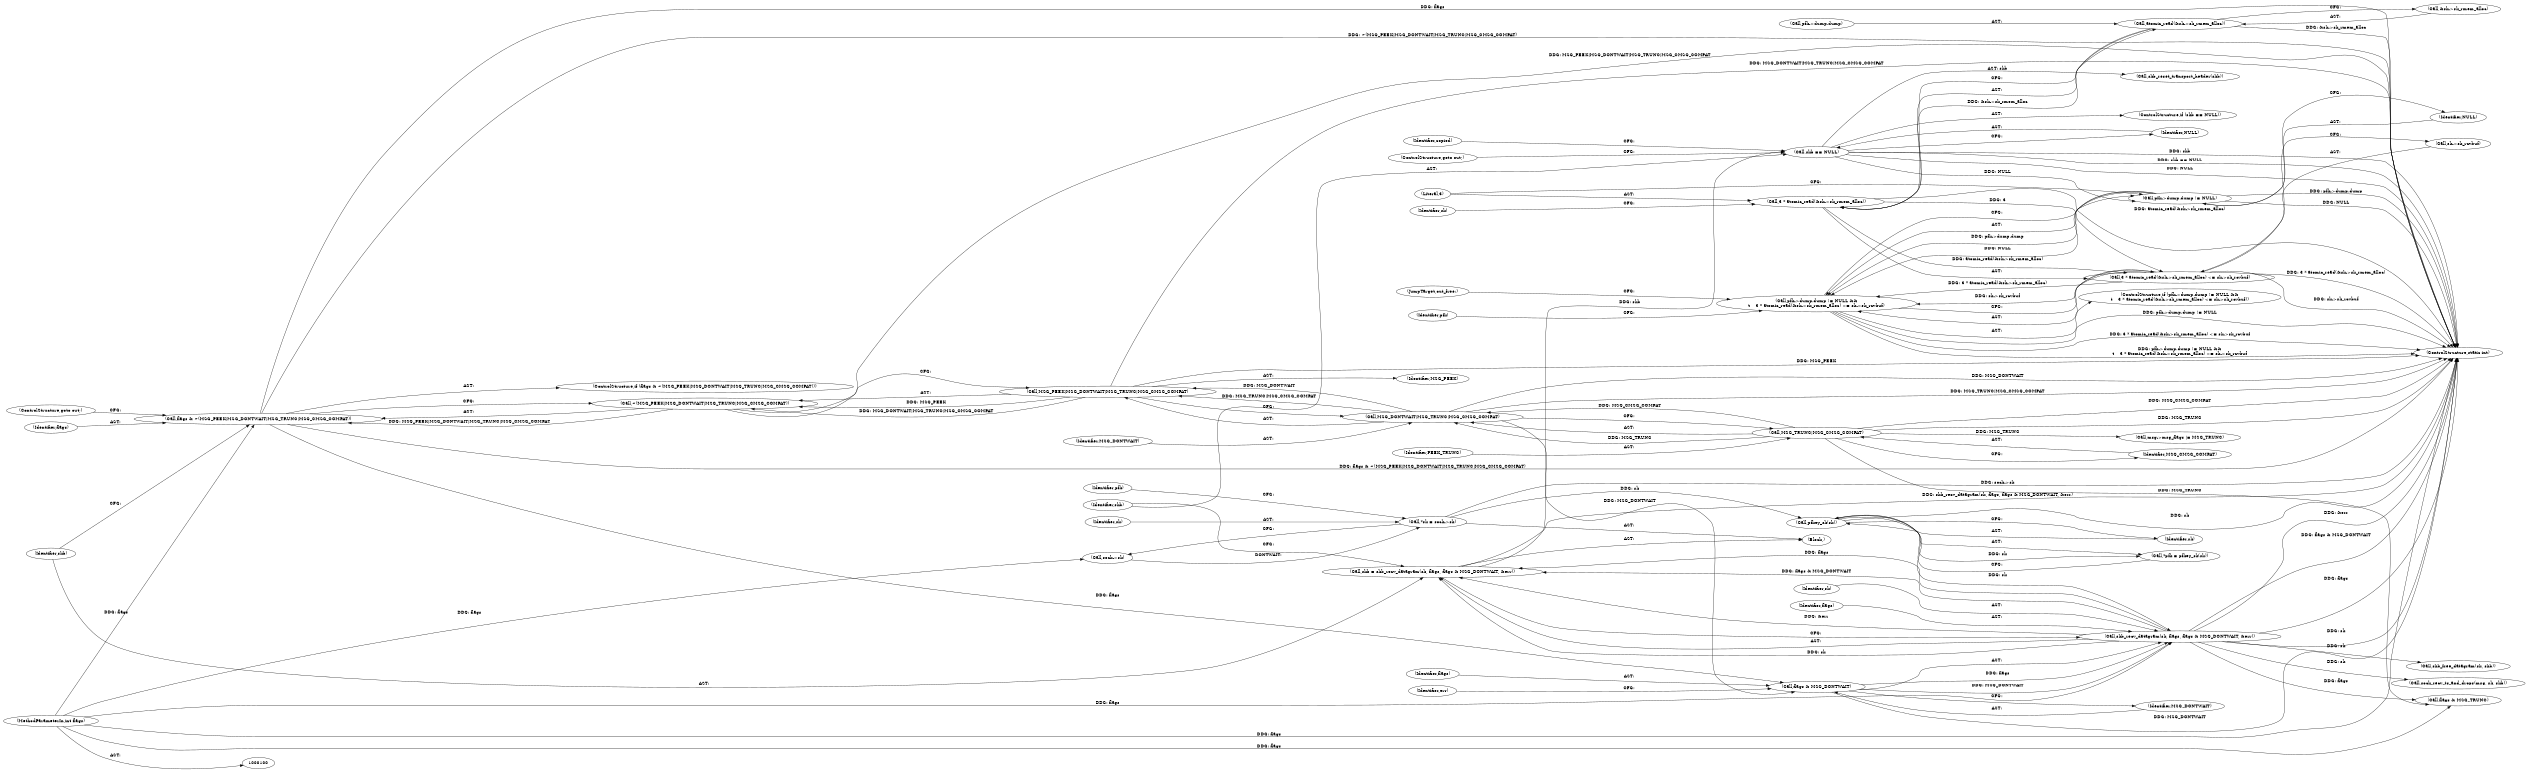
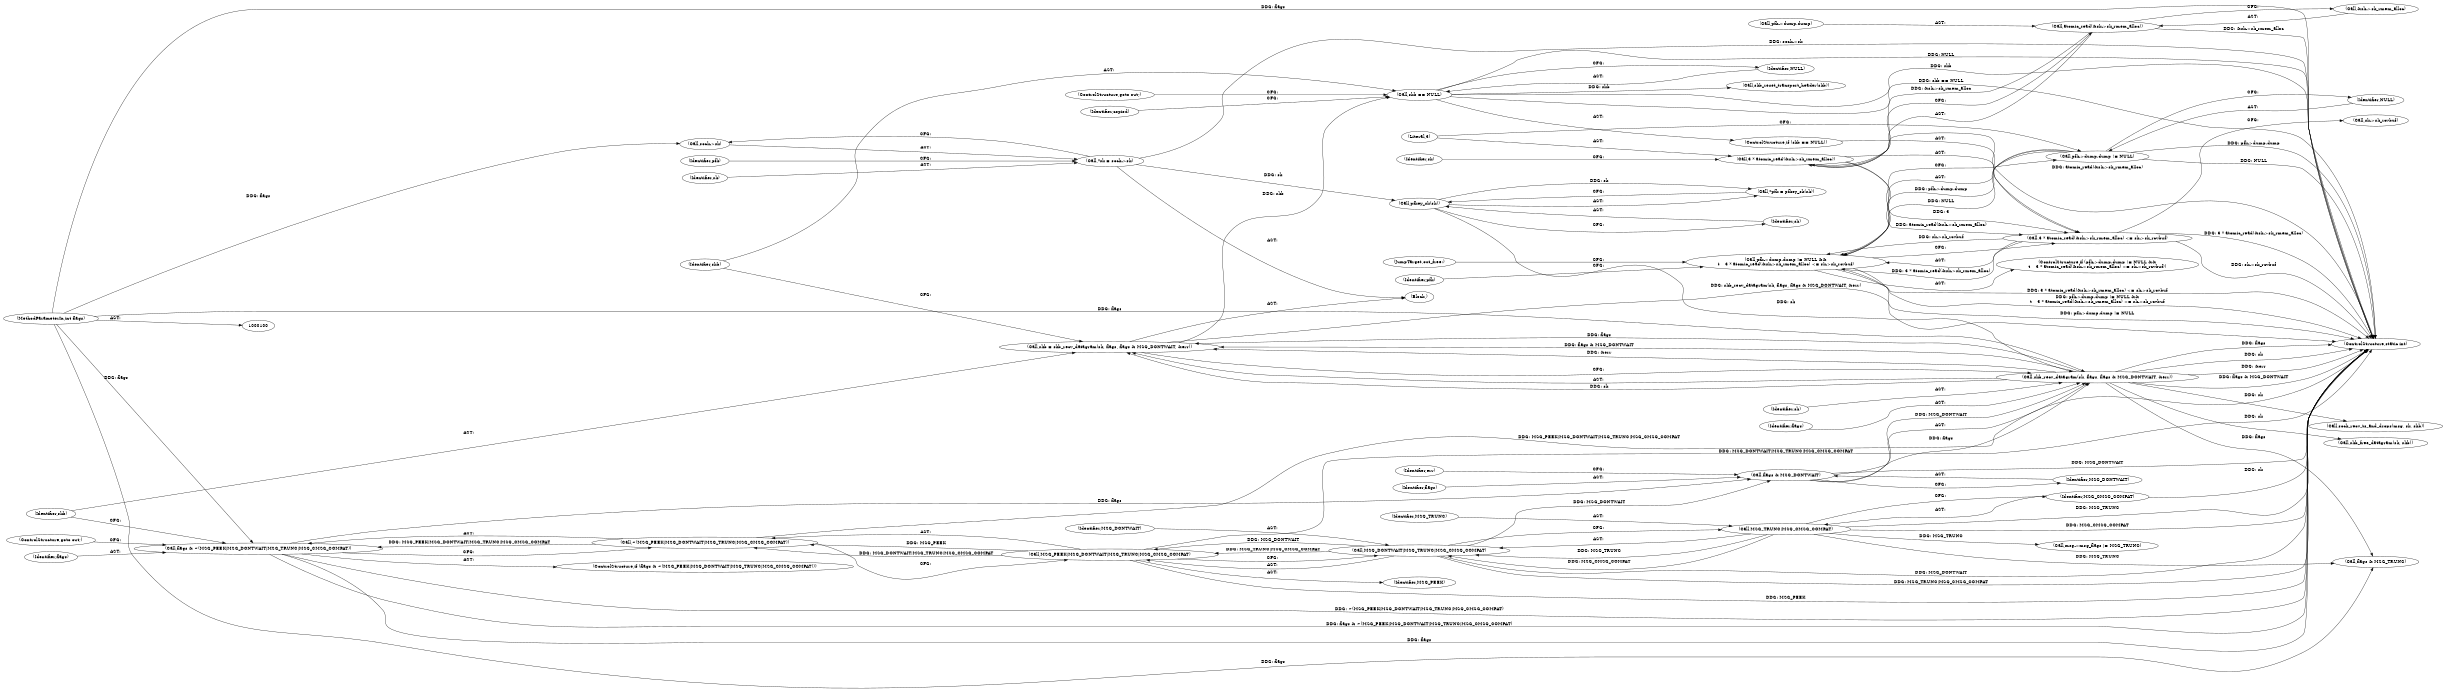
edge "(Call,skb == NULL)" -> "(Call,skb_reset_transport_header(skb))": label "AST: skb" -> "DDG: skb"
edge "(Call,skb == NULL)" -> "(Call,pfk->dump.dump != NULL)": removed, label "DDG: NULL"
edge "(Call,sk->sk_rcvbuf)" -> "(Call,3 * atomic_read(&sk->sk_rmem_alloc) <= sk->sk_rcvbuf)": now "(ControlStructure,if (skb == NULL))" -> "(Call,3 * atomic_read(&sk->sk_rmem_alloc) <= sk->sk_rcvbuf)"
node "(Identifier,PEEK_TRUNC)": label "(Identifier,PEEK_TRUNC)" -> "(Identifier,MSG_TRUNC)"
edge "(Call,pfkey_sk(sk))" -> "(ControlStructure,static int)": now "(Identifier,MSG_CMSG_COMPAT)" -> "(ControlStructure,static int)"
edge "(Call,sock->sk)" -> "(Call,*sk = sock->sk)": label "DONTWAIT: " -> "AST: "
